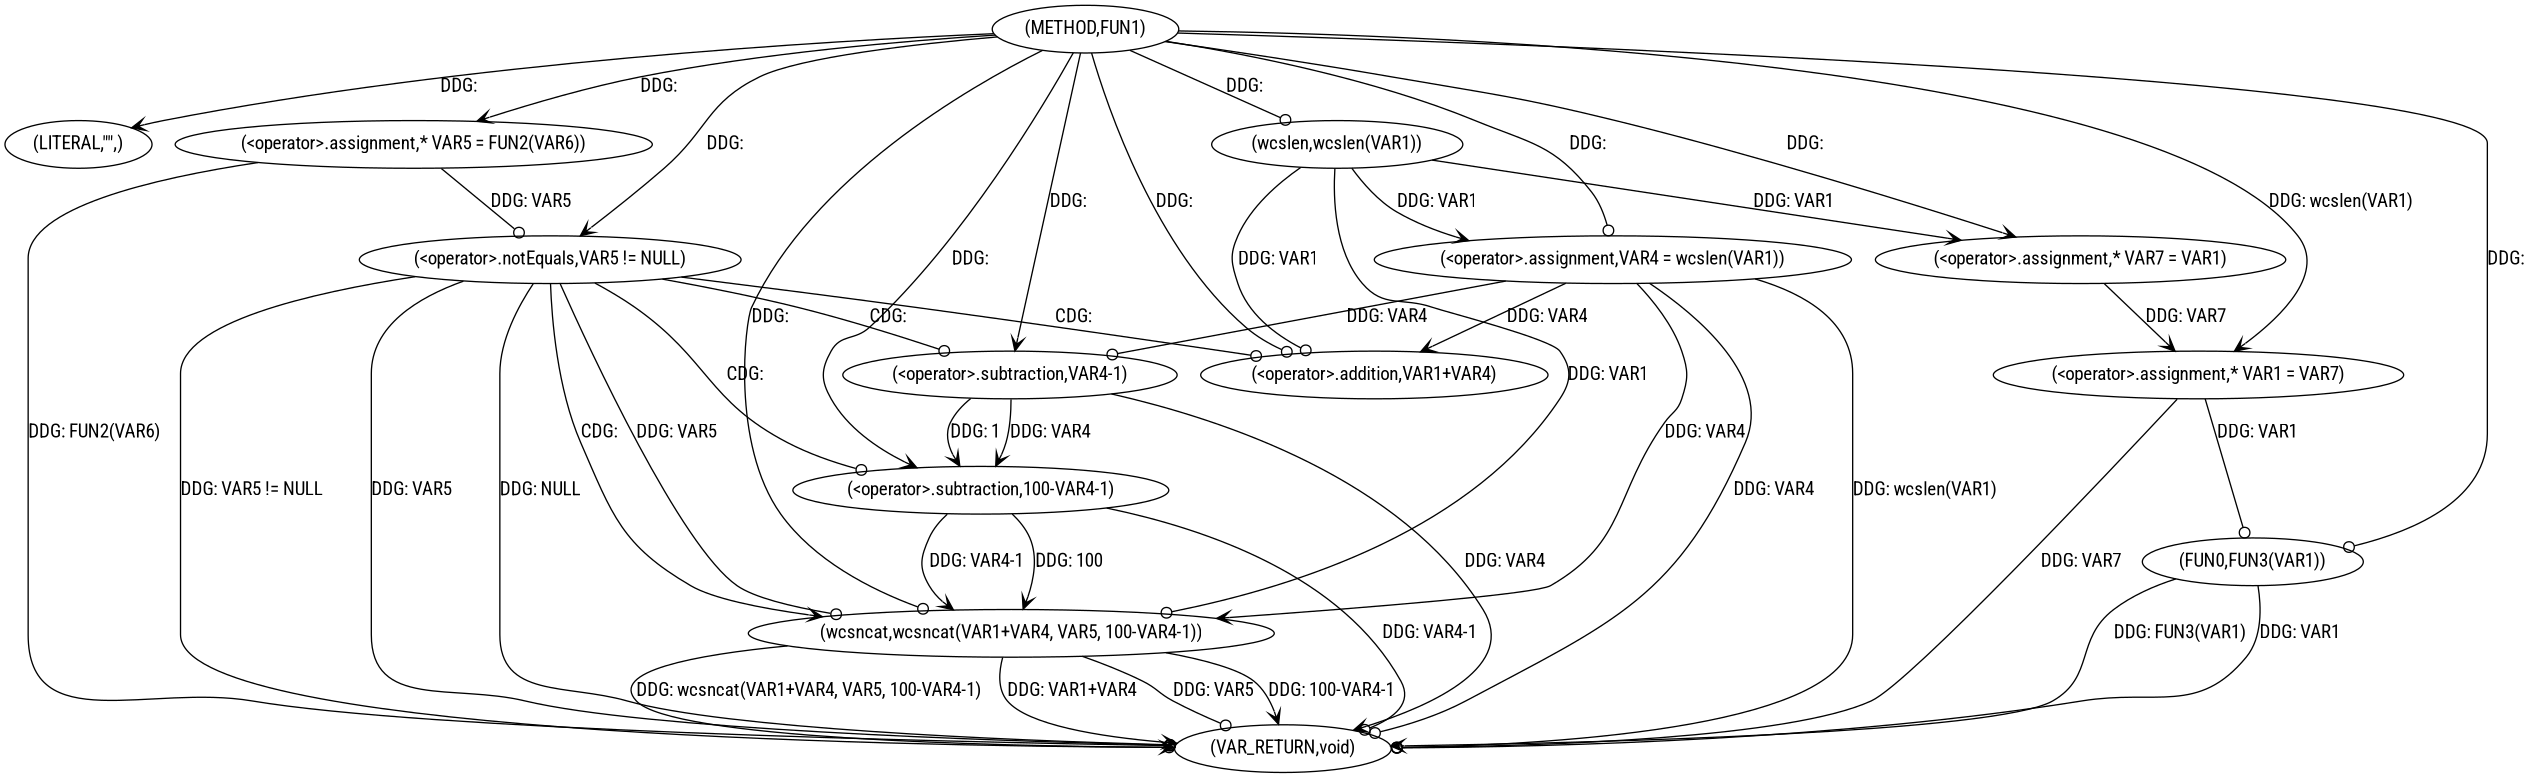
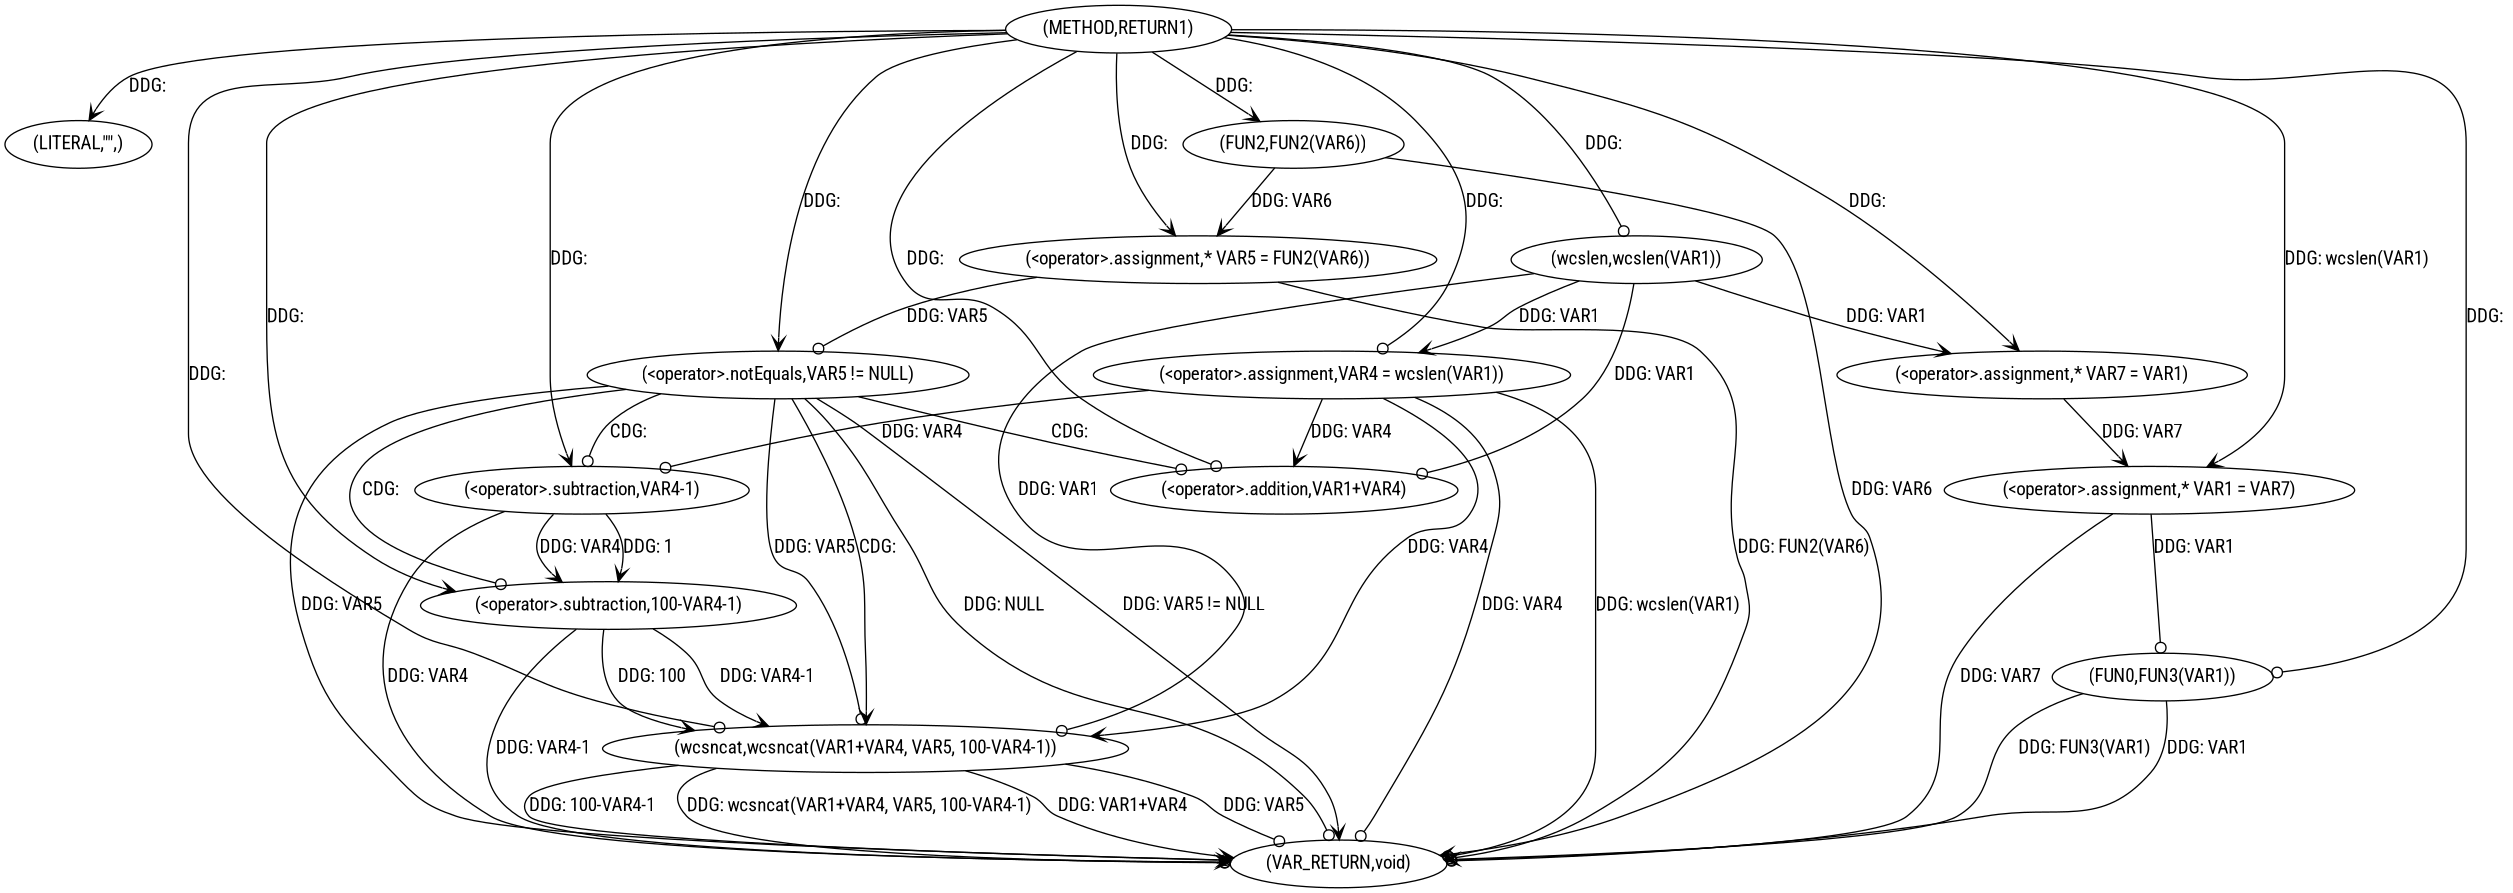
node "(METHOD,FUN1)": label "(METHOD,FUN1)" -> "(METHOD,RETURN1)"
node "(FUN2,FUN2(VAR6))": added
